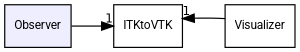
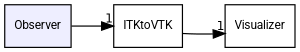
edge "Visualizer" -> "ITKtoVTK": reversed
